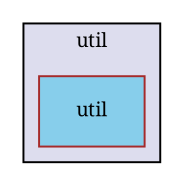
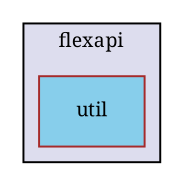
cluster "util": label "util" -> "flexapi"
